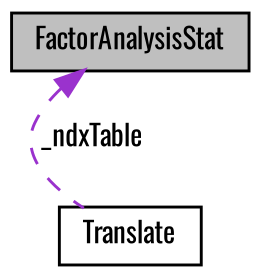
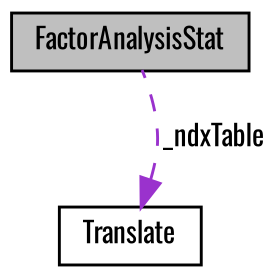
edge "Translate" -> "FactorAnalysisStat": reversed
